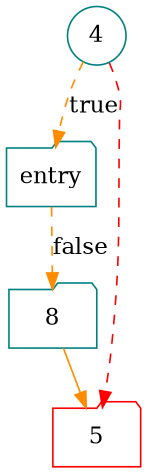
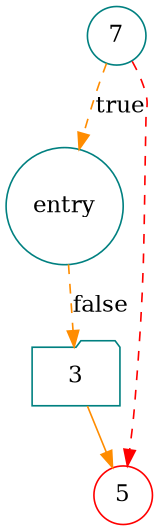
node "4": label "4" -> "7"
node "entry": shape folder -> circle
node "8": label "8" -> "3"
node "5": shape folder -> circle
